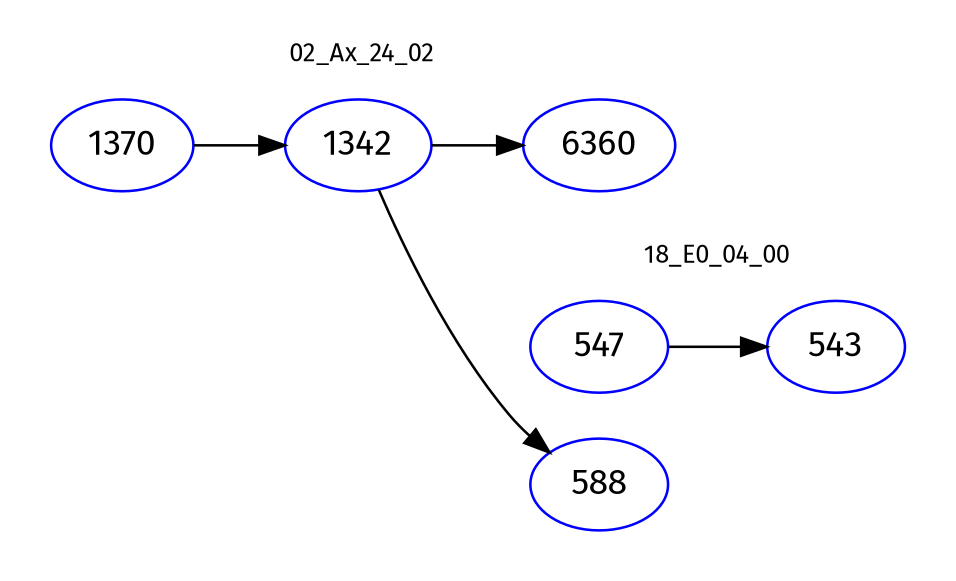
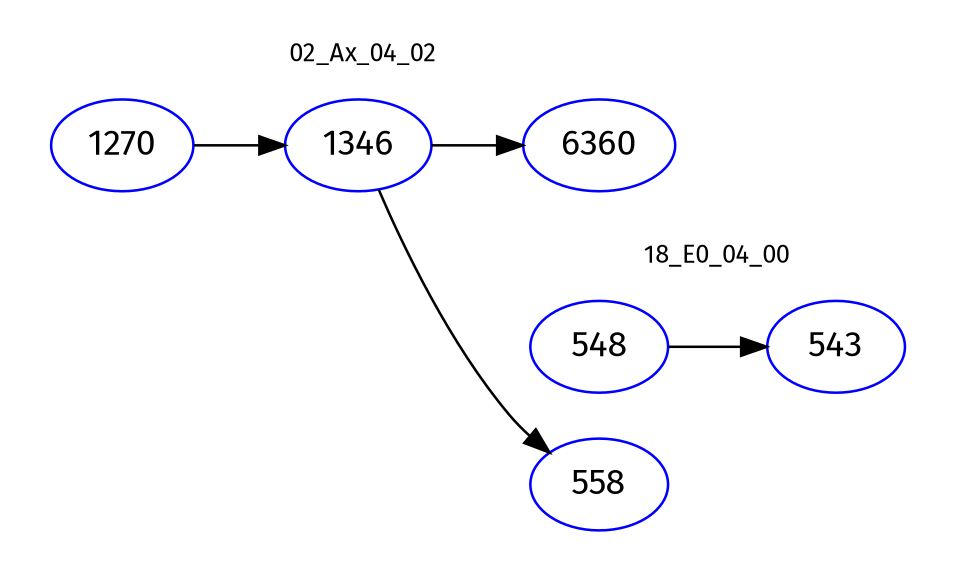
cluster "02_Ax_24_02": label "02_Ax_24_02" -> "02_Ax_04_02"
node "1370": label "1370" -> "1270"
node "1342": label "1342" -> "1346"
node "547": label "547" -> "548"
node "588": label "588" -> "558"
